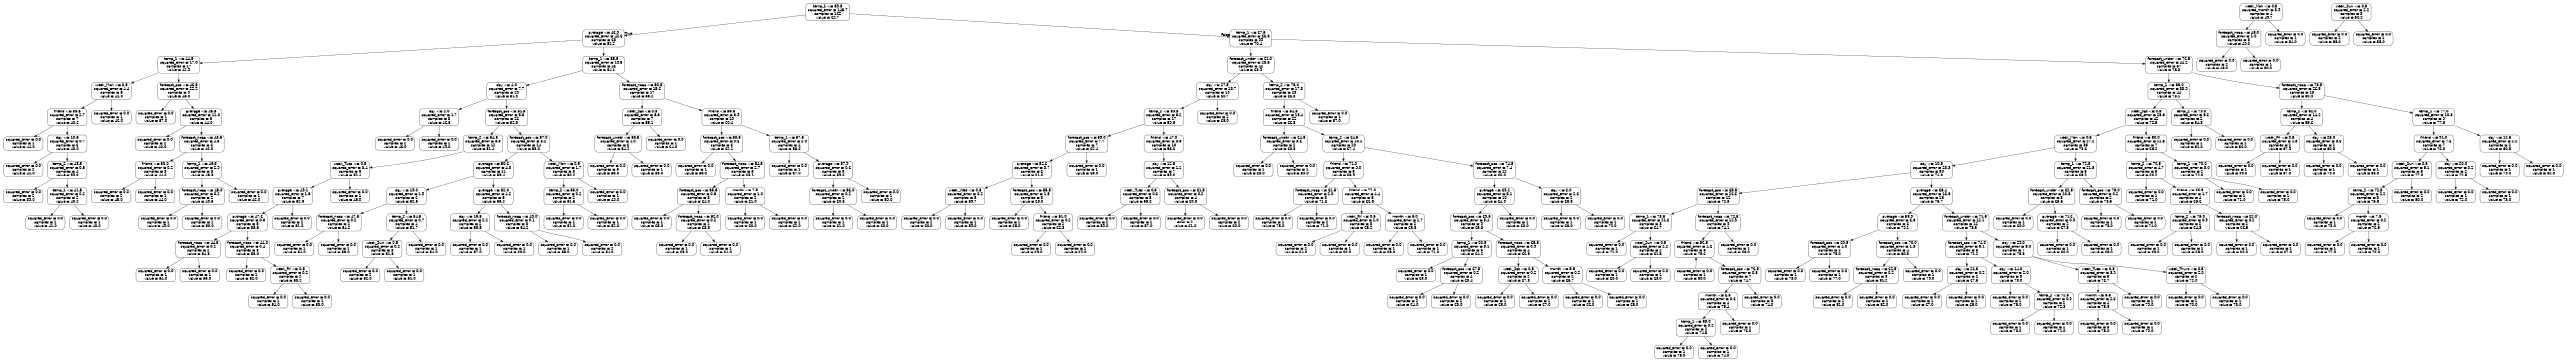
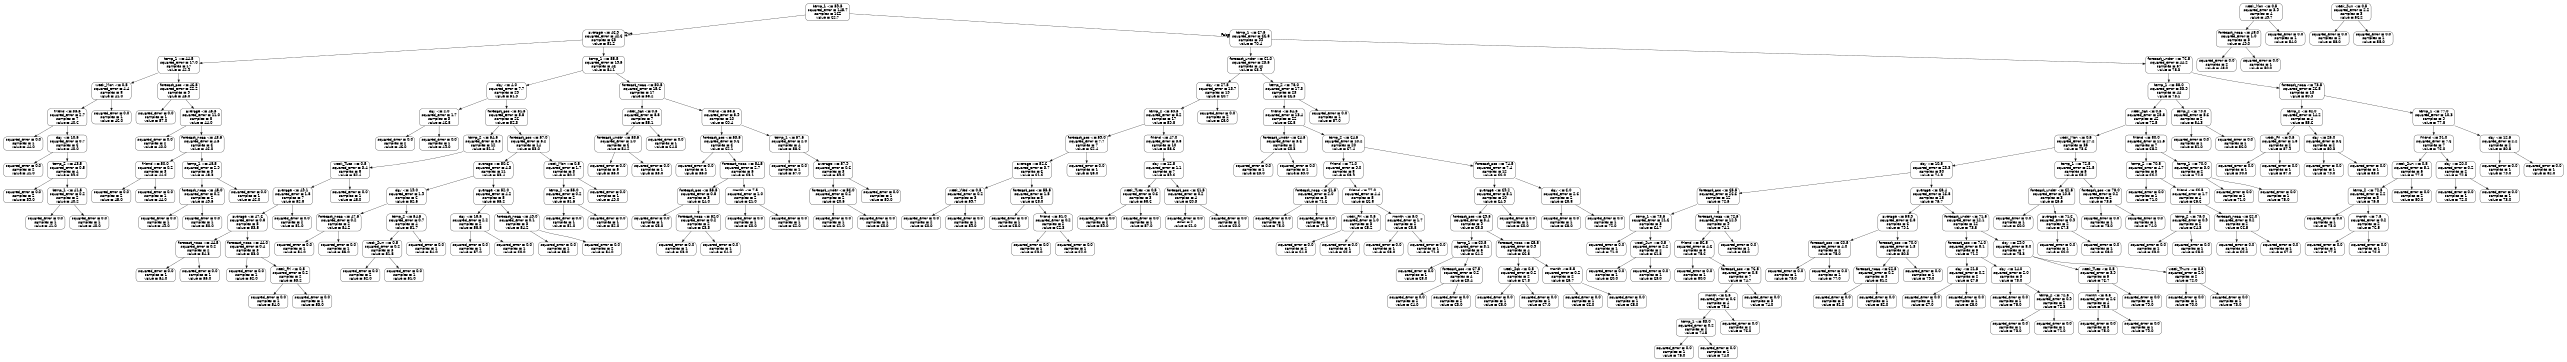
node "week_Mon <= 0.5 squared_month = 3.9 samples = 4 value = 49.7": label "week_Mon <= 0.5 squared_month = 3.9 samples = 4 value = 49.7" -> "week_Mon <= 0.5 squared_error = 3.9 samples = 4 value = 49.7"
edge "squared_error = 0.0 samples = 1 value = 80.0" -> "friend <= 56.5 squared_error = 4.6 samples = 8 value = 75.6": reversed
